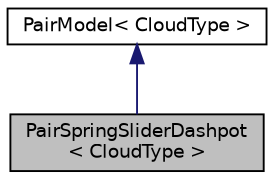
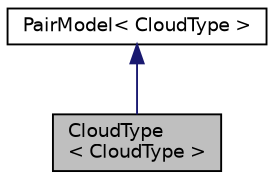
node "PairSpringSliderDashpot < CloudType >": label "PairSpringSliderDashpot < CloudType >" -> "CloudType < CloudType >"
